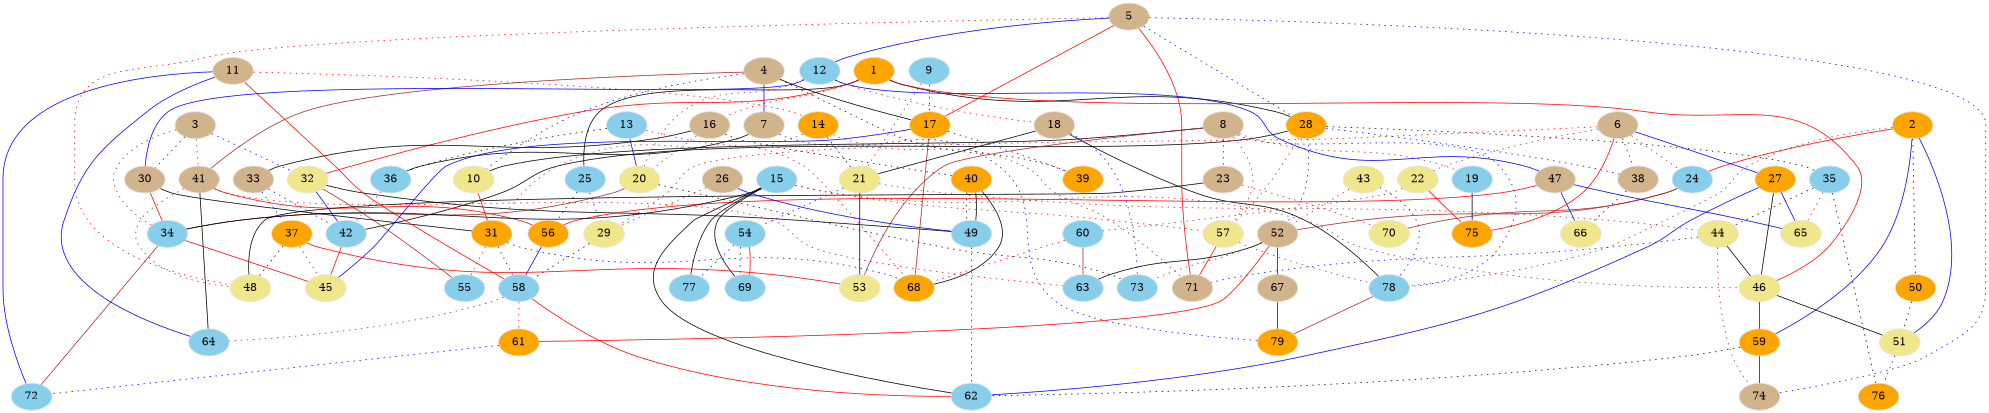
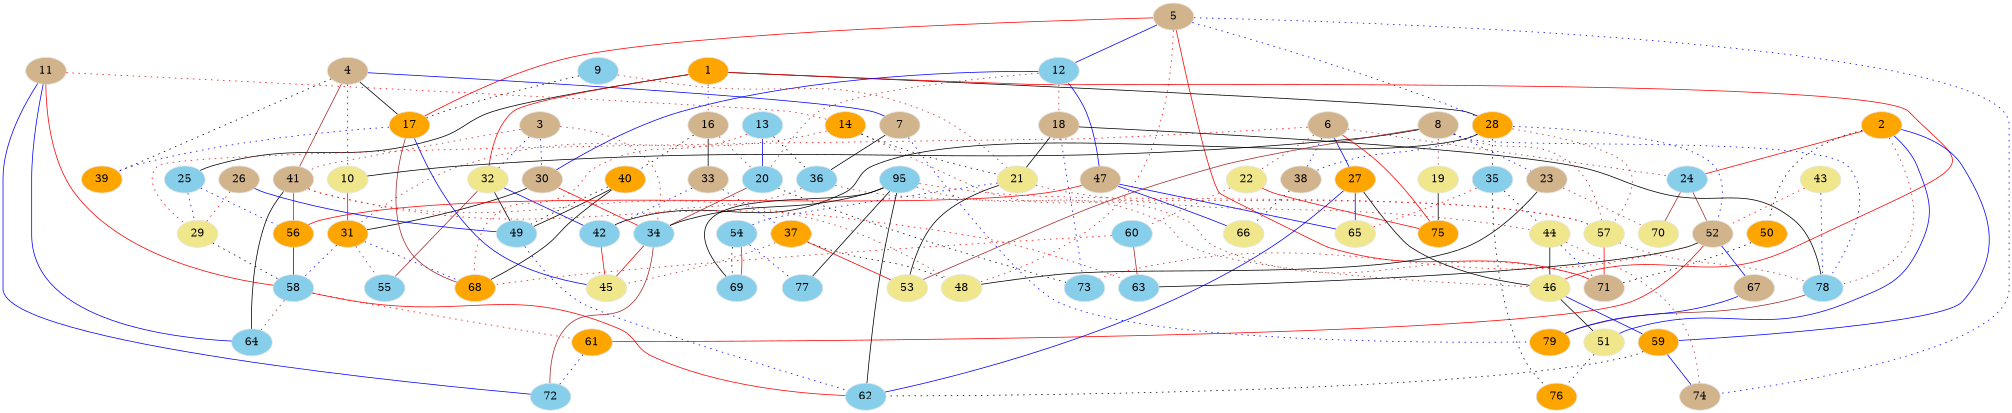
node "20": fillcolor khaki -> skyblue
node "15": label "15" -> "95"
node "19": fillcolor skyblue -> khaki
edge "36" -- "57": added
edge "50" -- "51": now "50" -- "71"
